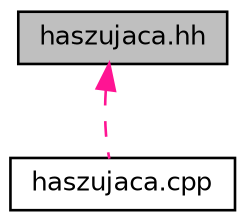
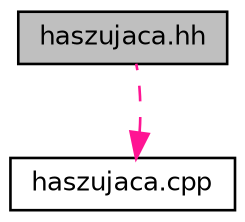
edge "haszujaca.cpp" -> "haszujaca.hh": reversed
